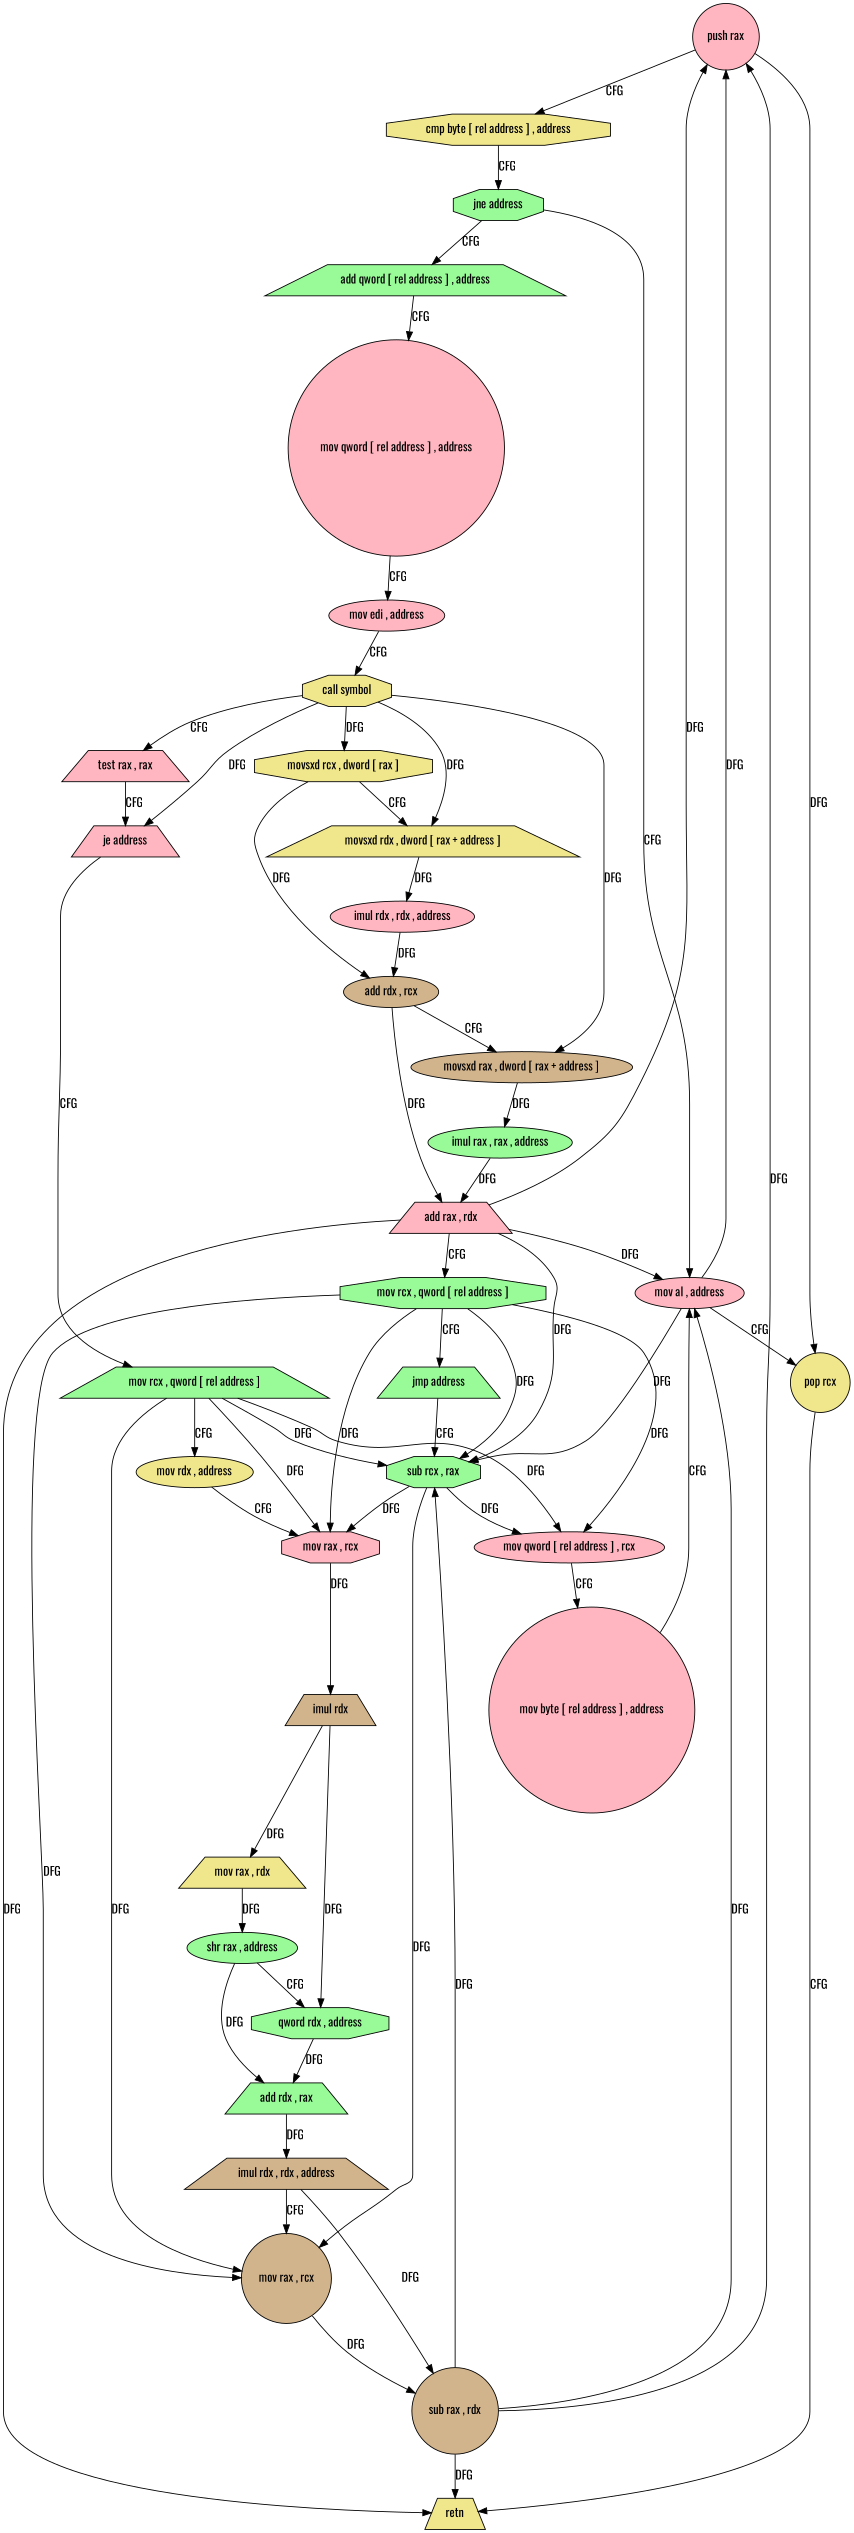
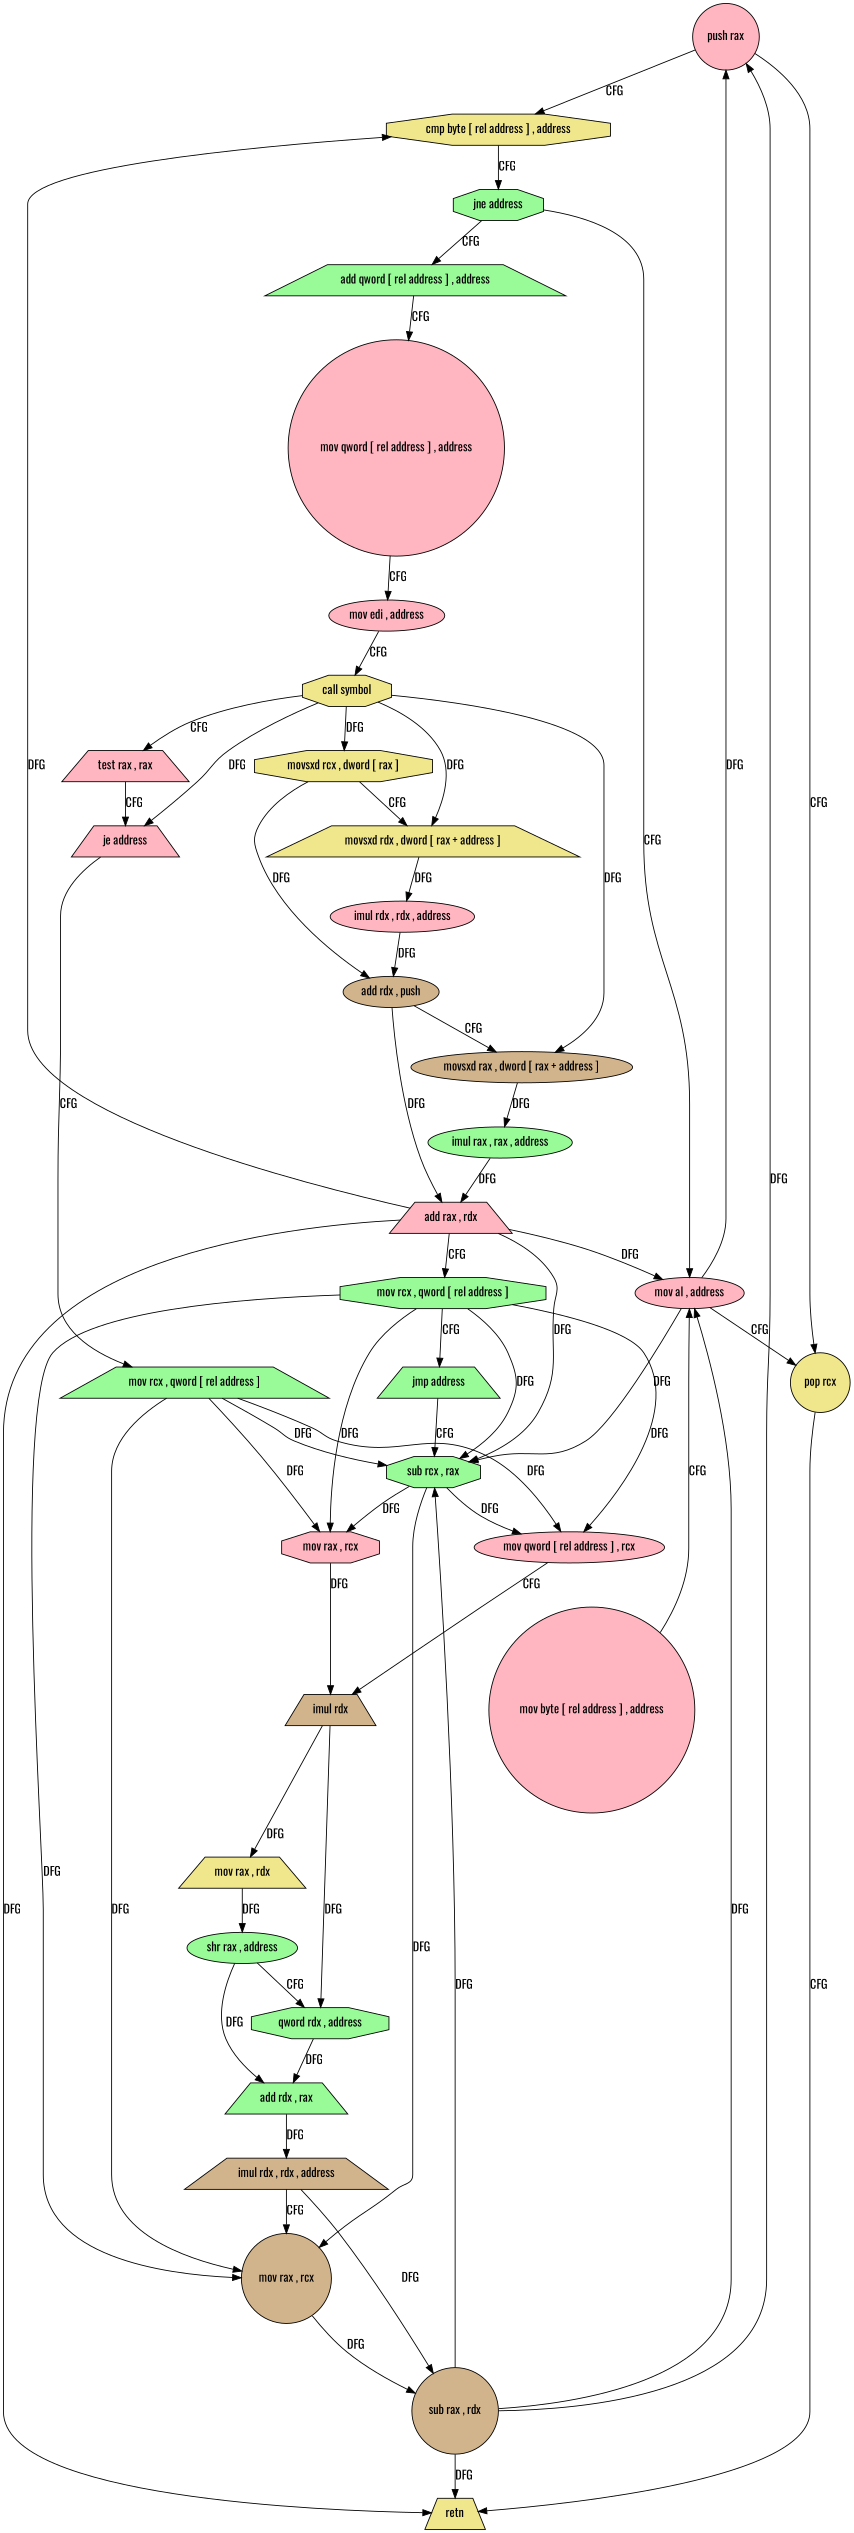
edge "add rax , rdx" -> "push rax": now "add rax , rdx" -> "cmp byte [ rel address ] , address"
edge "push rax" -> "pop rcx": label "DFG" -> "CFG"
node "add rdx , rcx": label "add rdx , rcx" -> "add rdx , push"
node "mov rdx , address": removed
edge "mov qword [ rel address ] , rcx" -> "mov byte [ rel address ] , address": now "mov qword [ rel address ] , rcx" -> "imul rdx"
